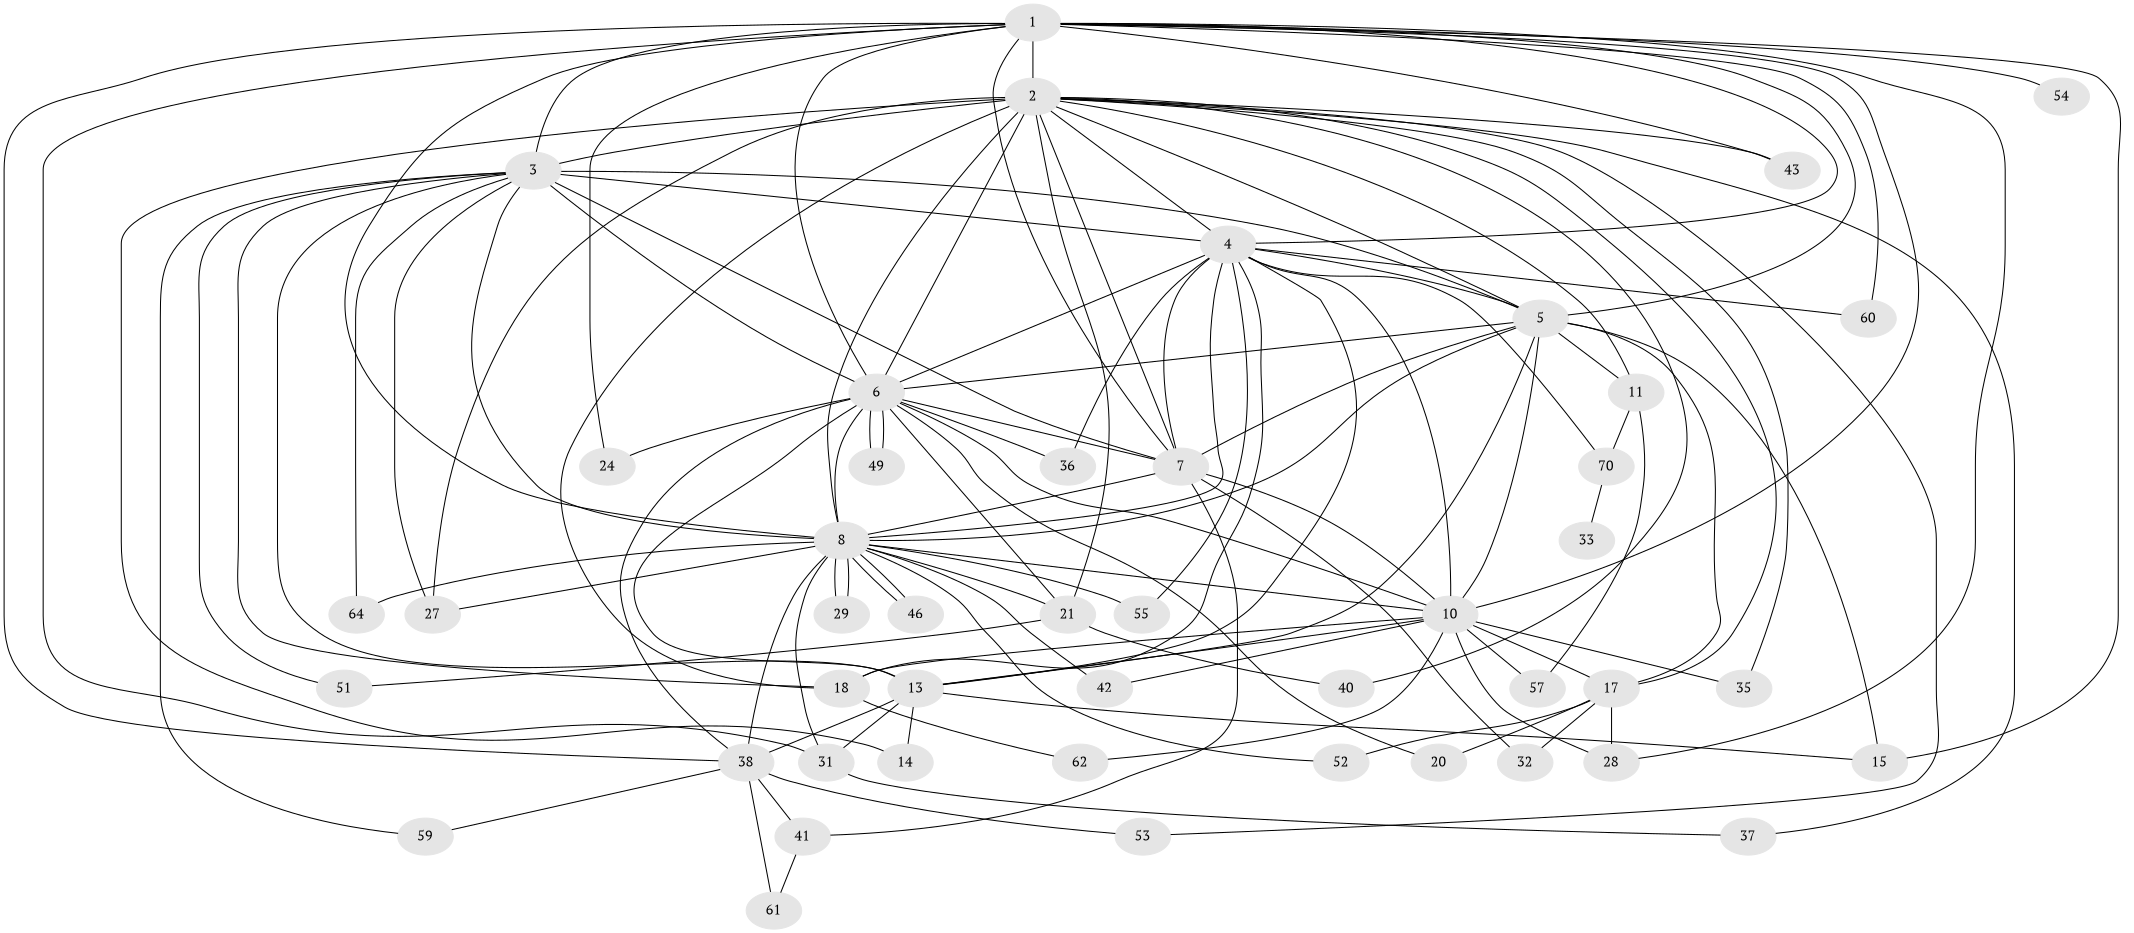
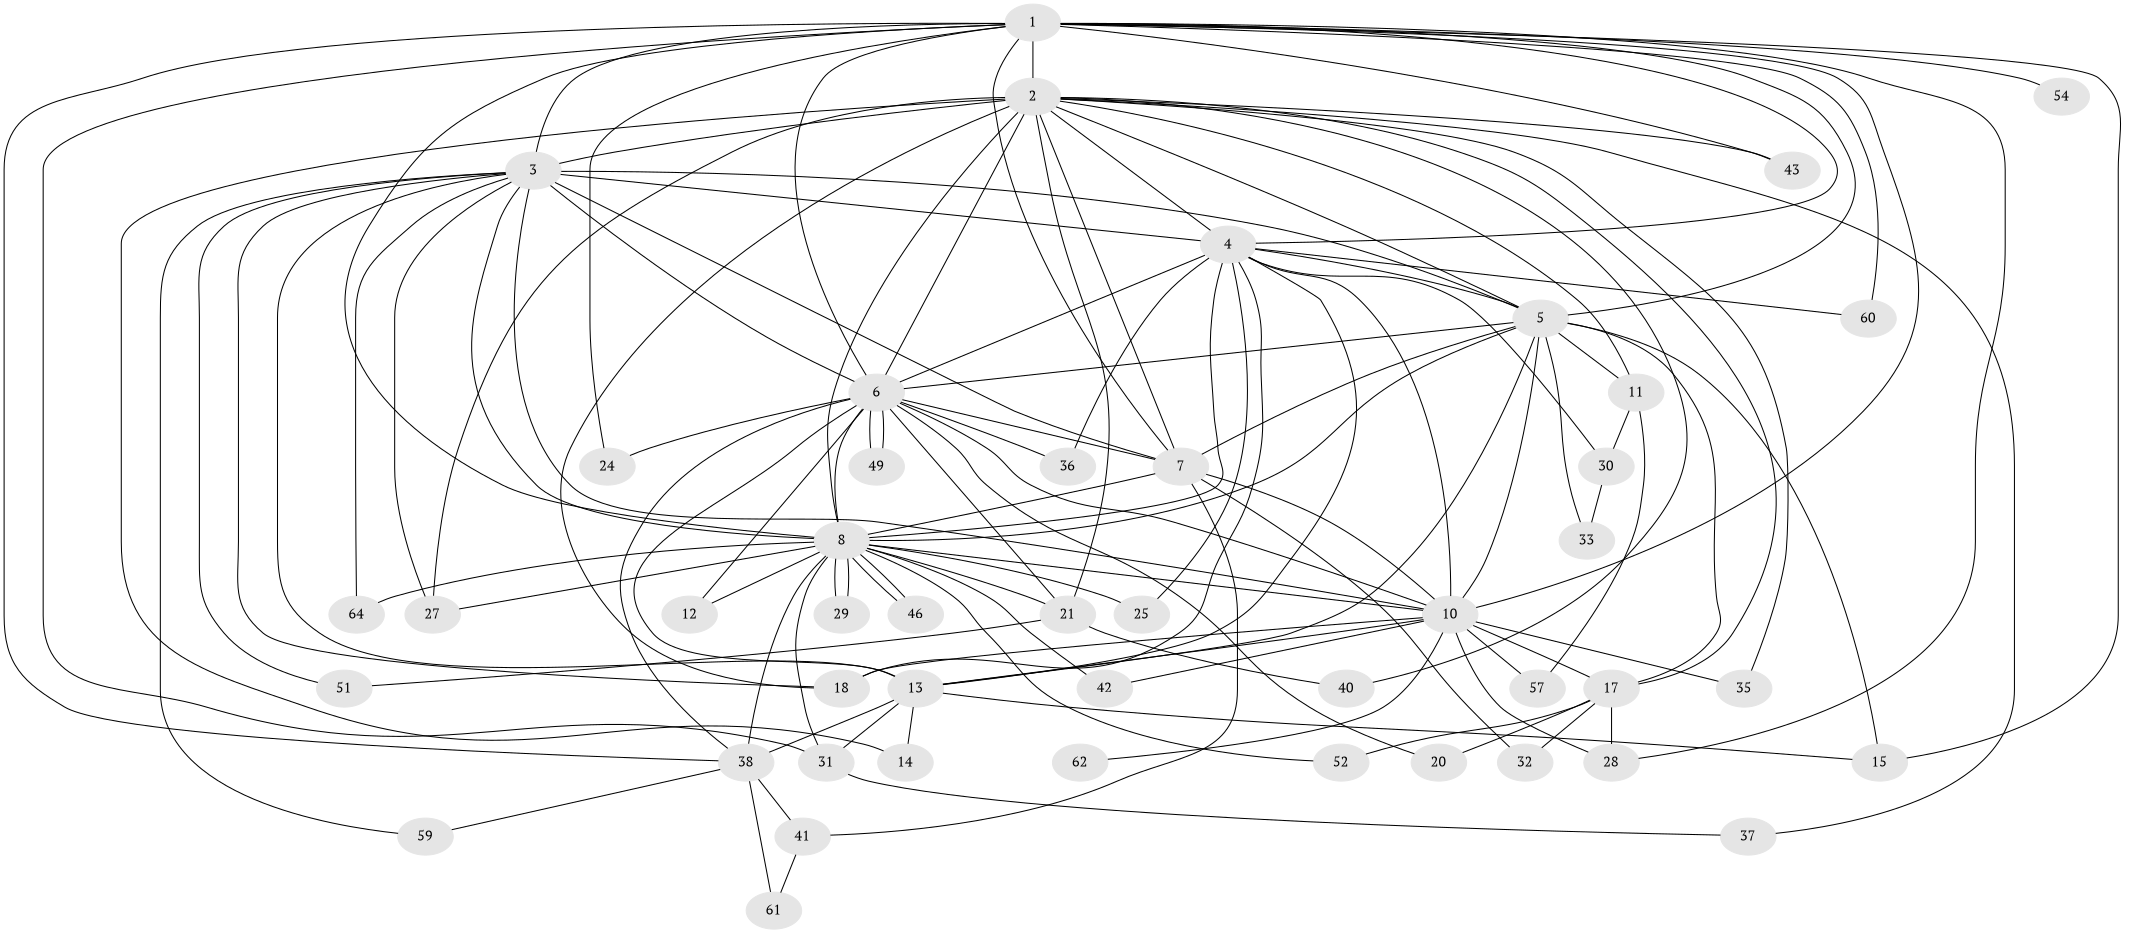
edge "4" -- "7": removed
edge "5" -- "33": added
node "70": label "70" -> "30"
edge "3" -- "10": added
node "12": added
node "55": label "55" -> "25"
edge "18" -- "62": removed
node "53": removed
